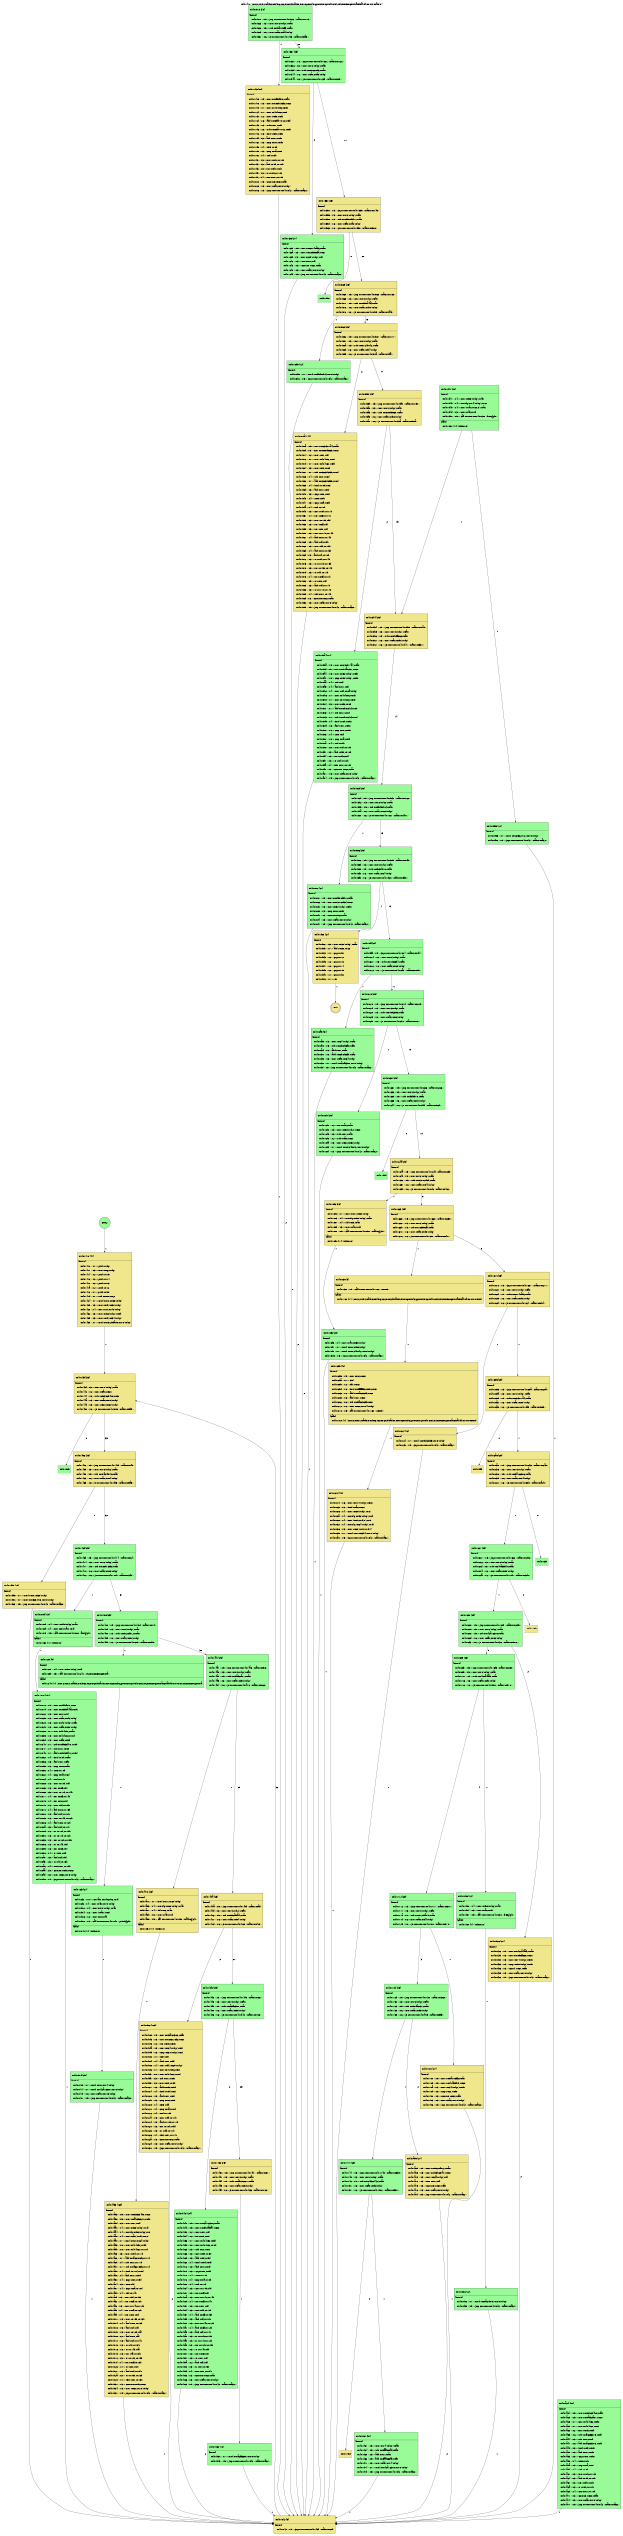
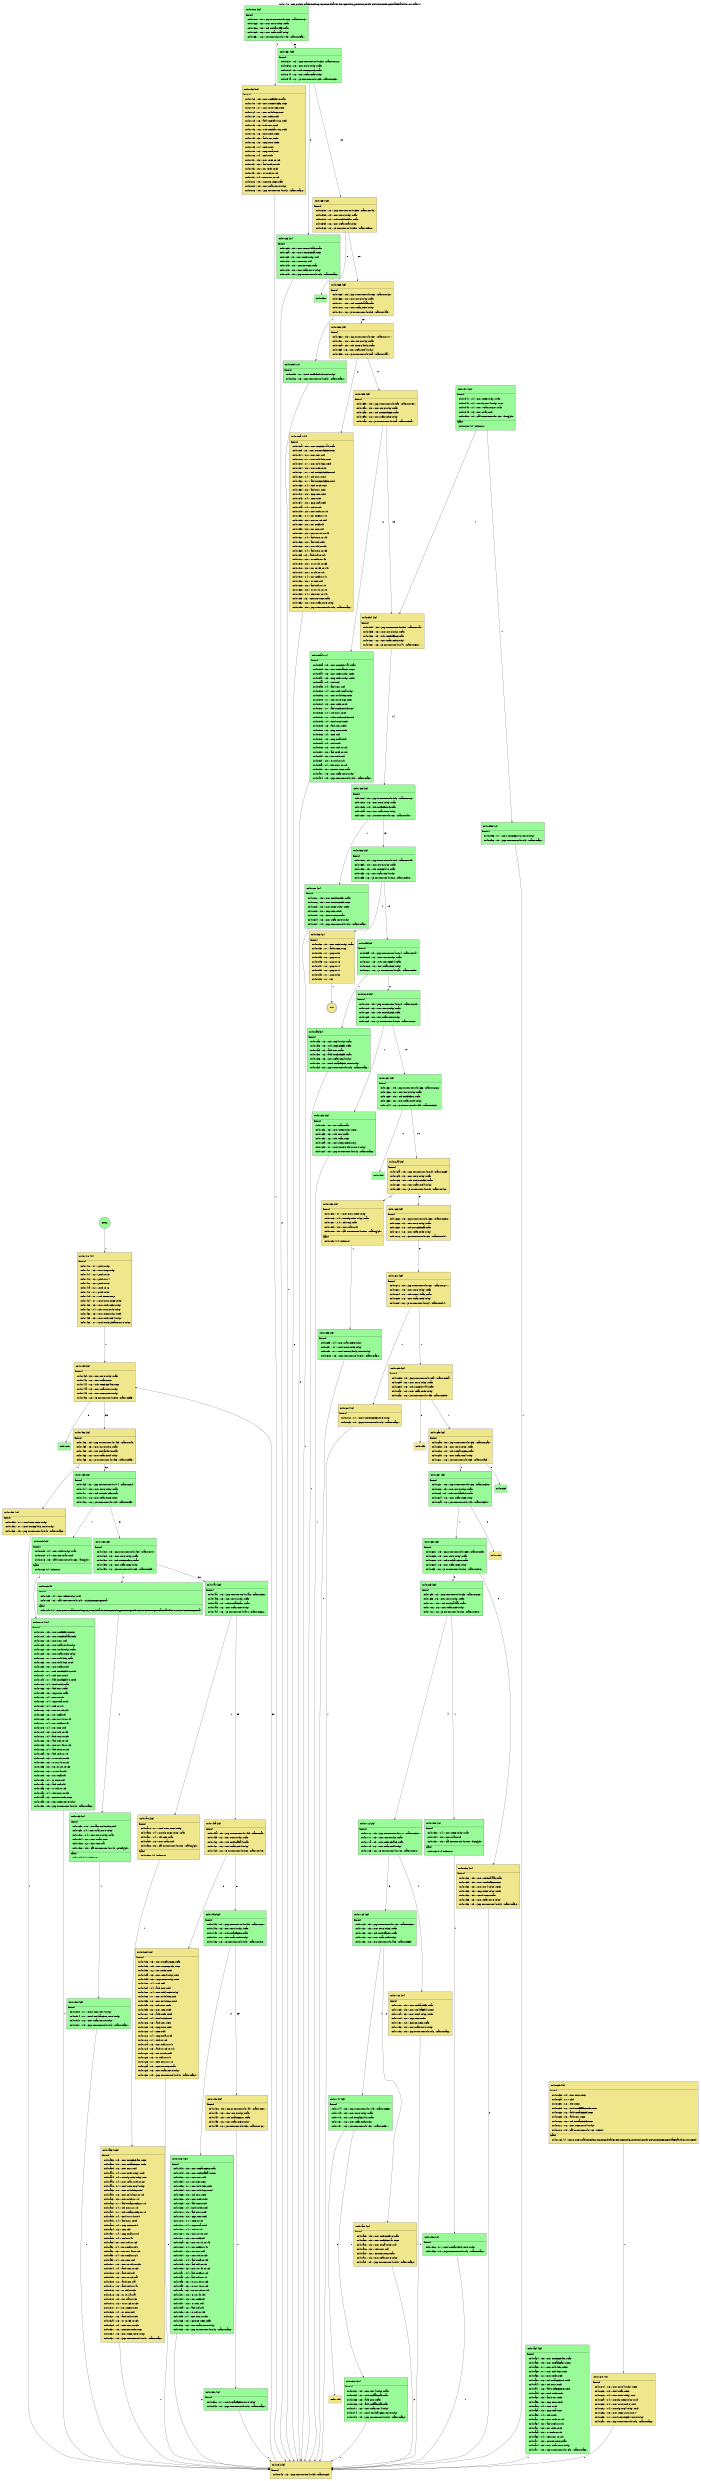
node "0x401c50 [5]": removed
